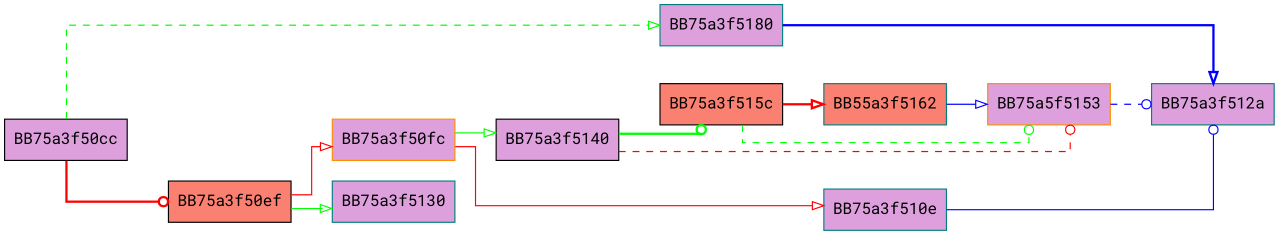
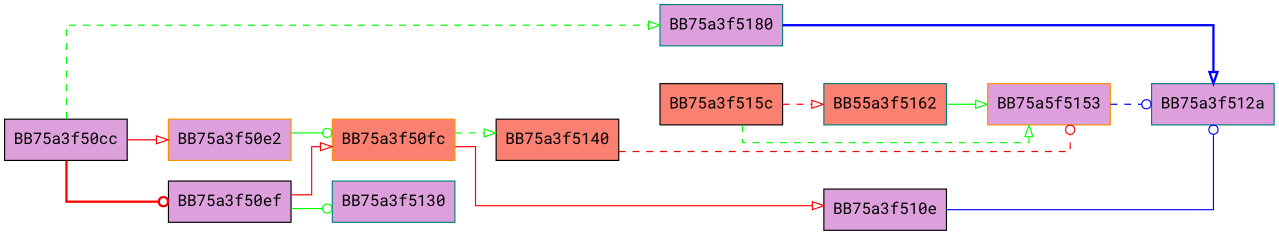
edge "BB75a3f515c" -> "BB55a3f5162": style bold -> dashed
edge "BB55a3f5162" -> "BB75a5f5153": color blue -> green
edge "BB75a3f50fc" -> "BB75a3f5140": style solid -> dashed
edge "BB75a3f5140" -> "BB75a3f515c": removed
node "BB75a3f50e2": added
node "BB75a3f50fc": fillcolor plum -> salmon
node "BB75a3f5140": fillcolor plum -> salmon
edge "BB75a3f515c" -> "BB75a5f5153": arrowhead odot -> onormal
node "BB75a3f50ef": fillcolor salmon -> plum
edge "BB75a3f50ef" -> "BB75a3f5130": arrowhead onormal -> odot
node "BB75a3f510e": color teal -> black
